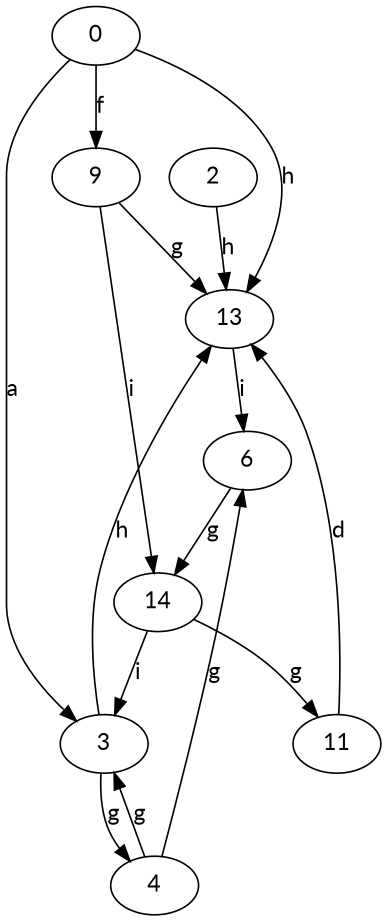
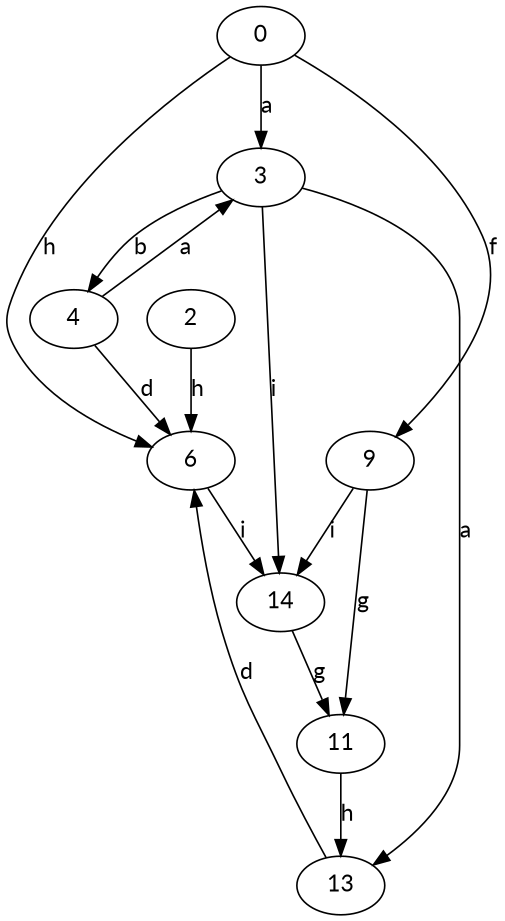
edge "0" -> "13": now "0" -> "6"
edge "2" -> "13": now "2" -> "6"
edge "9" -> "13": now "9" -> "11"
edge "13" -> "6": label "i" -> "d"
edge "3" -> "13": label "h" -> "a"
edge "6" -> "14": label "g" -> "i"
edge "11" -> "13": label "d" -> "h"
edge "14" -> "3": reversed
edge "4" -> "6": label "g" -> "d"
edge "3" -> "4": label "g" -> "b"
edge "4" -> "3": label "g" -> "a"
